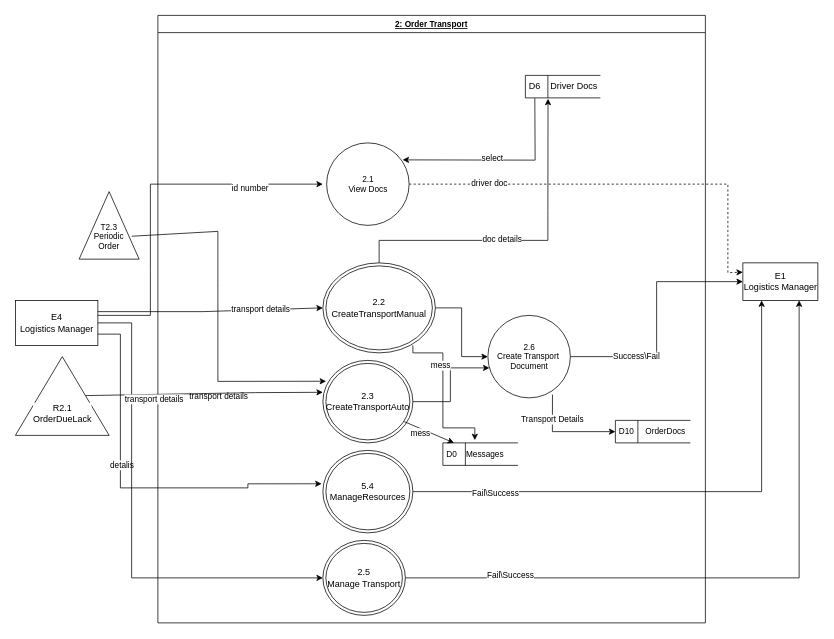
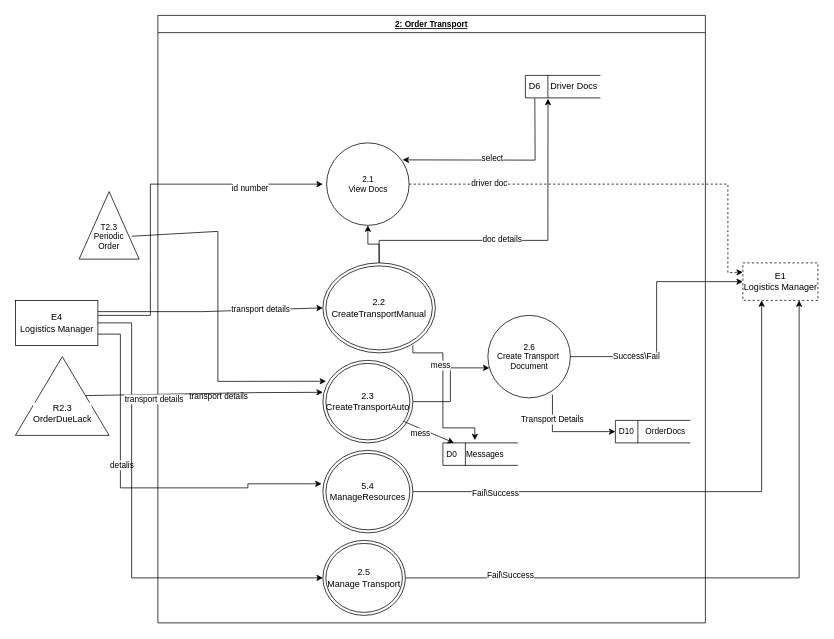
node "E1 Logistics Manager": style solid -> dashed
edge "2.2 CreateTransportManual" -> "2.6 Create Transport Document": now "2.2 CreateTransportManual" -> "2.1 View Docs"
node "R2.1 OrderDueLack": label "R2.1 OrderDueLack" -> "R2.3 OrderDueLack"
